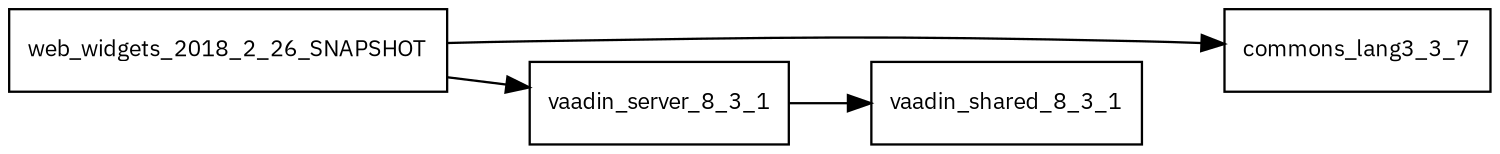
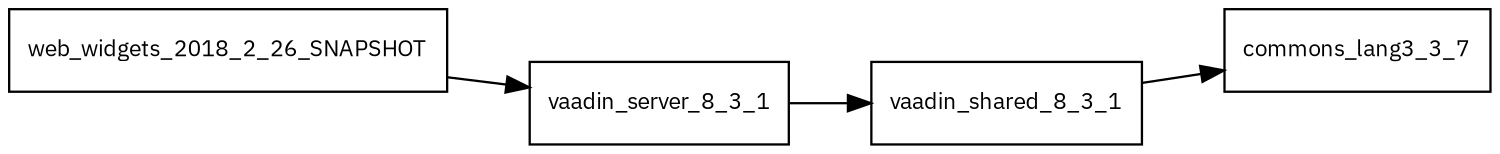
edge "web_widgets_2018_2_26_SNAPSHOT" -> "commons_lang3_3_7": now "vaadin_shared_8_3_1" -> "commons_lang3_3_7"
